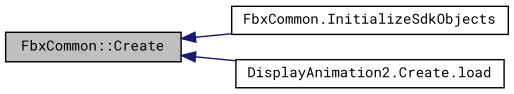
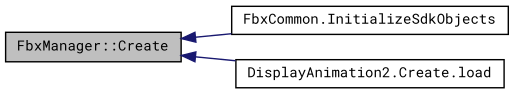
node "FbxCommon::Create": label "FbxCommon::Create" -> "FbxManager::Create"
